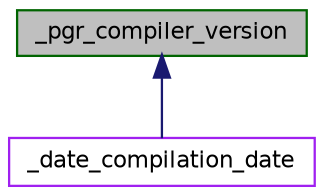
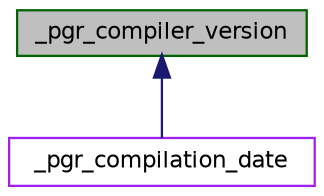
node "_date_compilation_date": label "_date_compilation_date" -> "_pgr_compilation_date"
